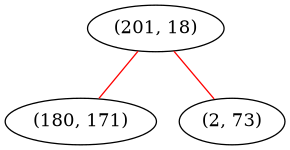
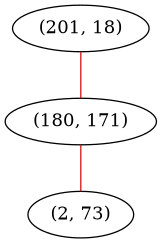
edge "(201, 18)" -- "(2, 73)": now "(180, 171)" -- "(2, 73)"
